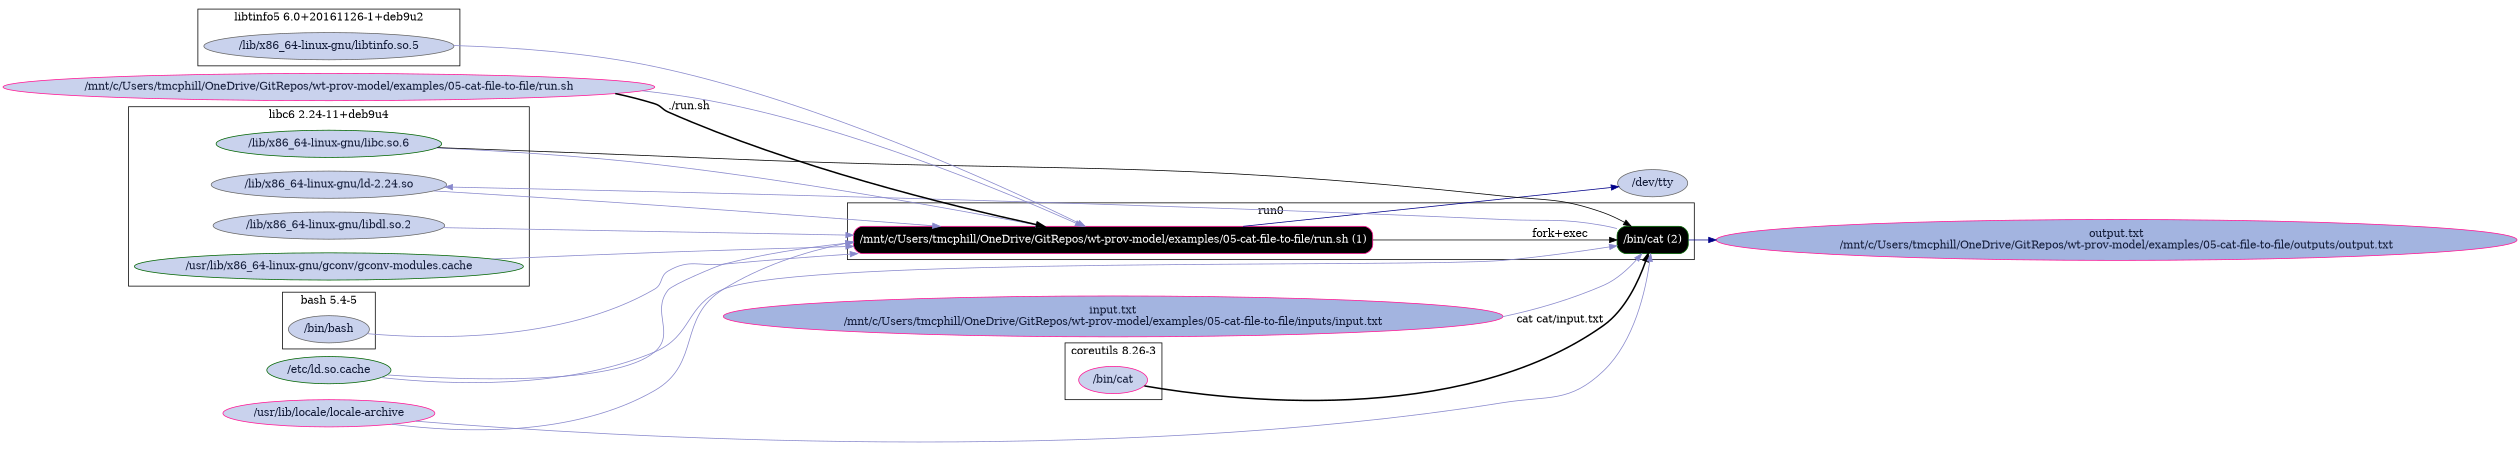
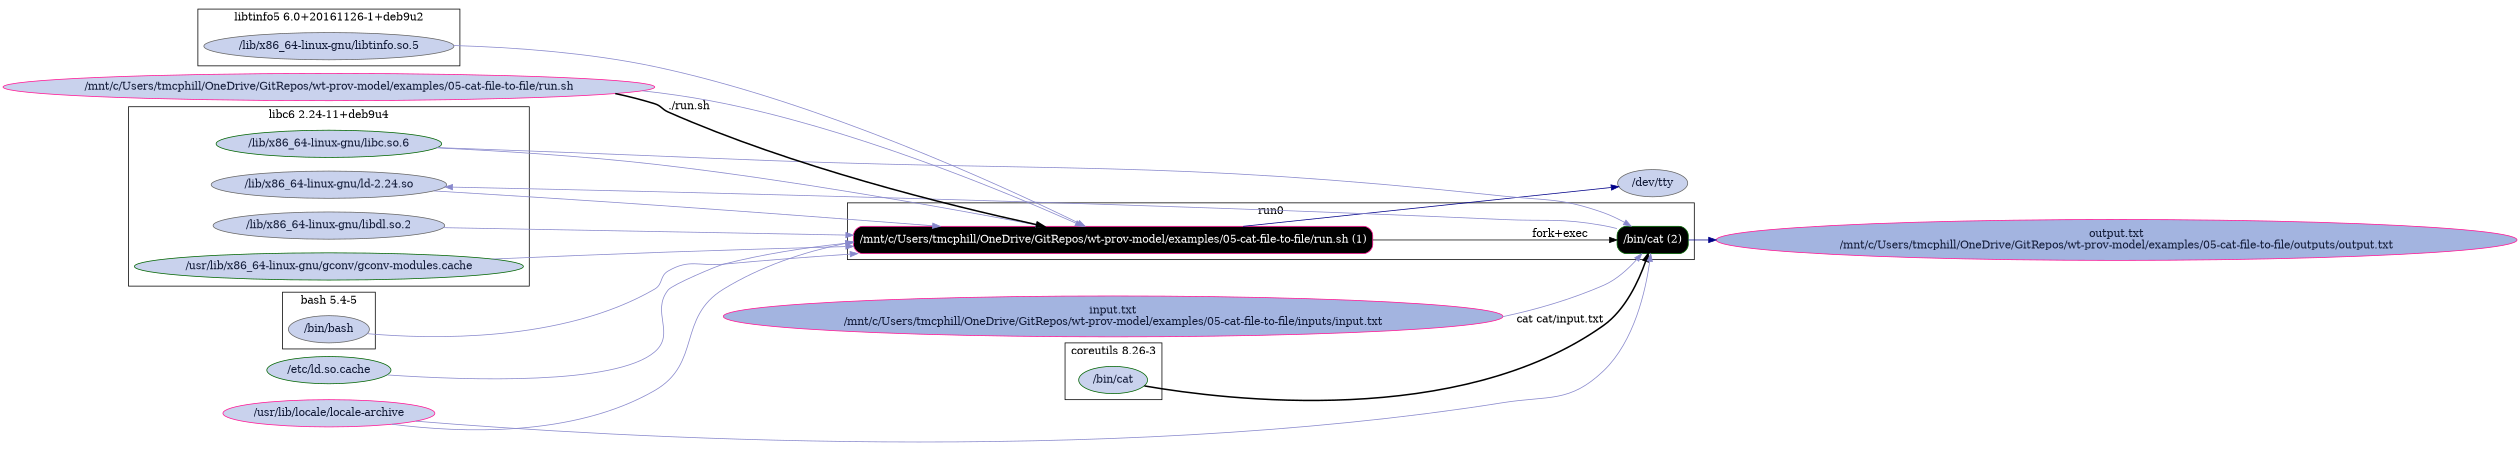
edge "/lib/x86_64-linux-gnu/libc.so.6" -> "/bin/cat (2)": color black -> #8888cc
edge "/etc/ld.so.cache" -> "/bin/cat (2)": removed
node "/bin/cat": color deeppink -> darkgreen
